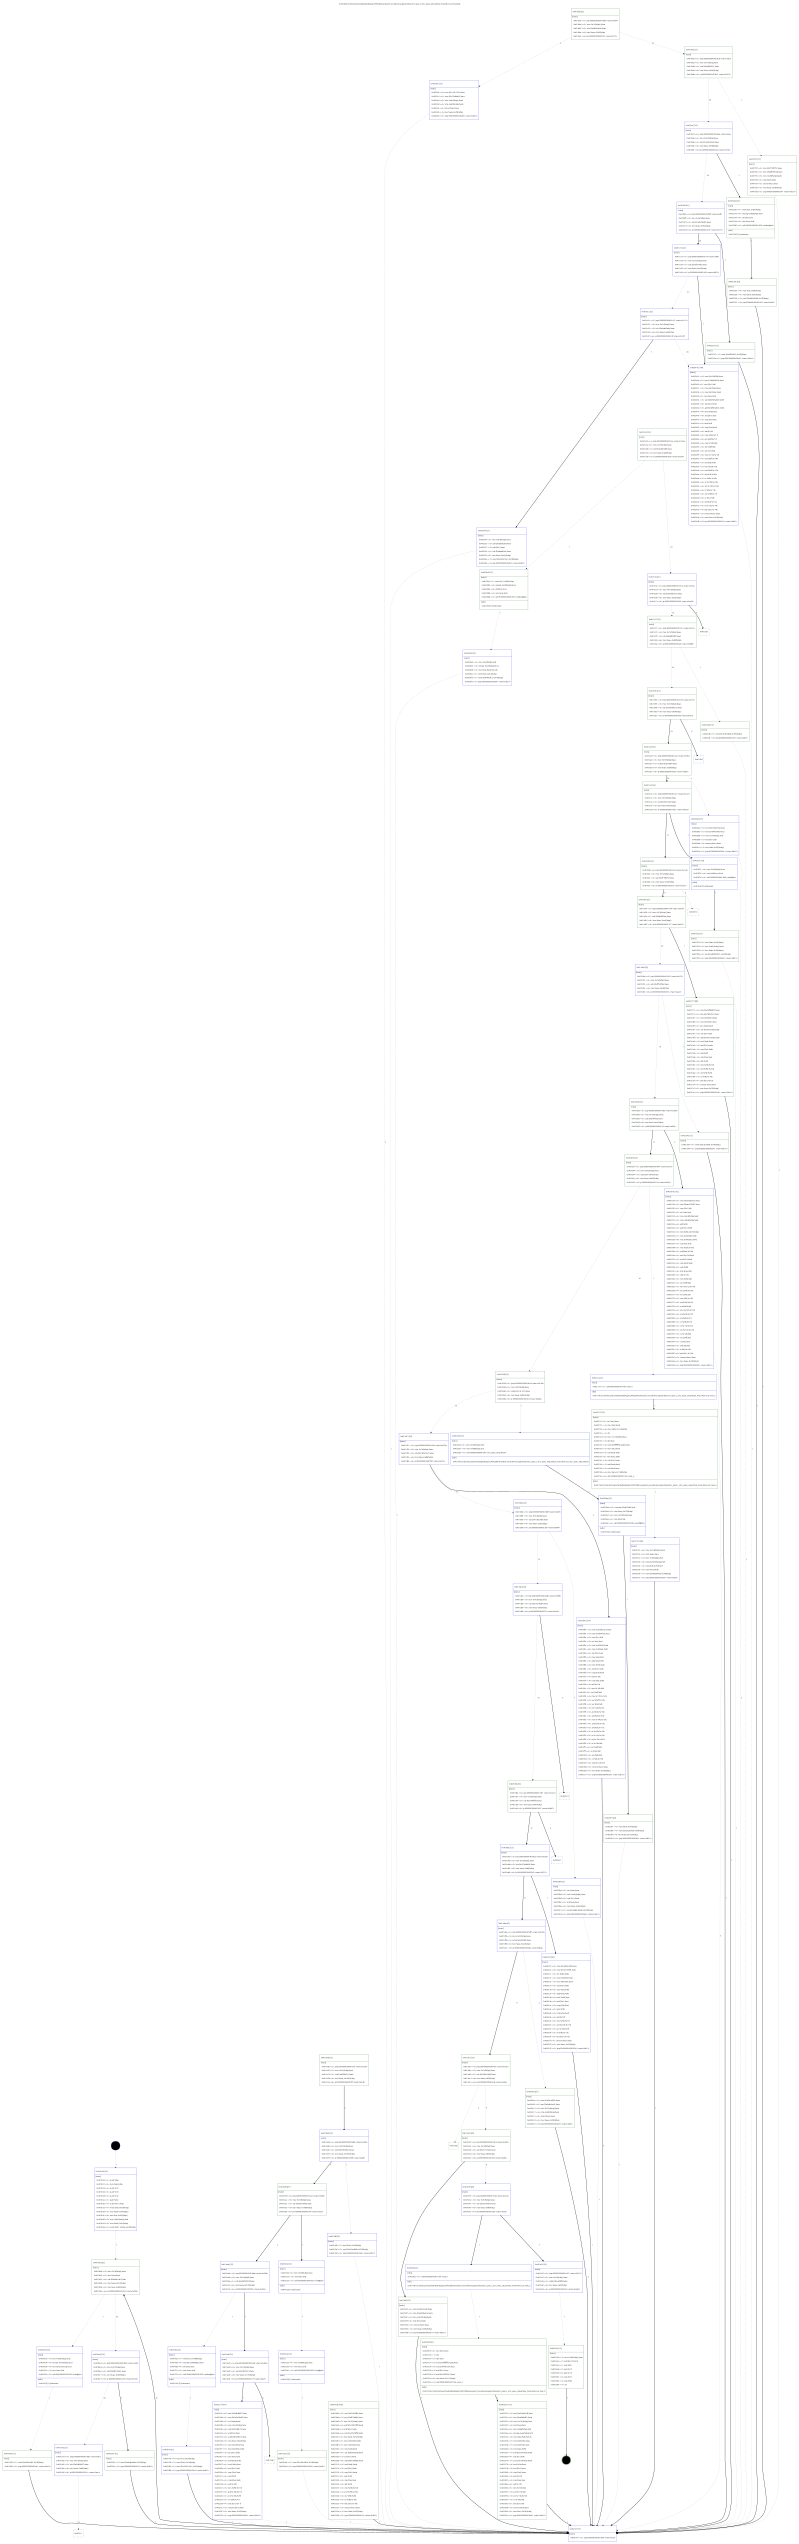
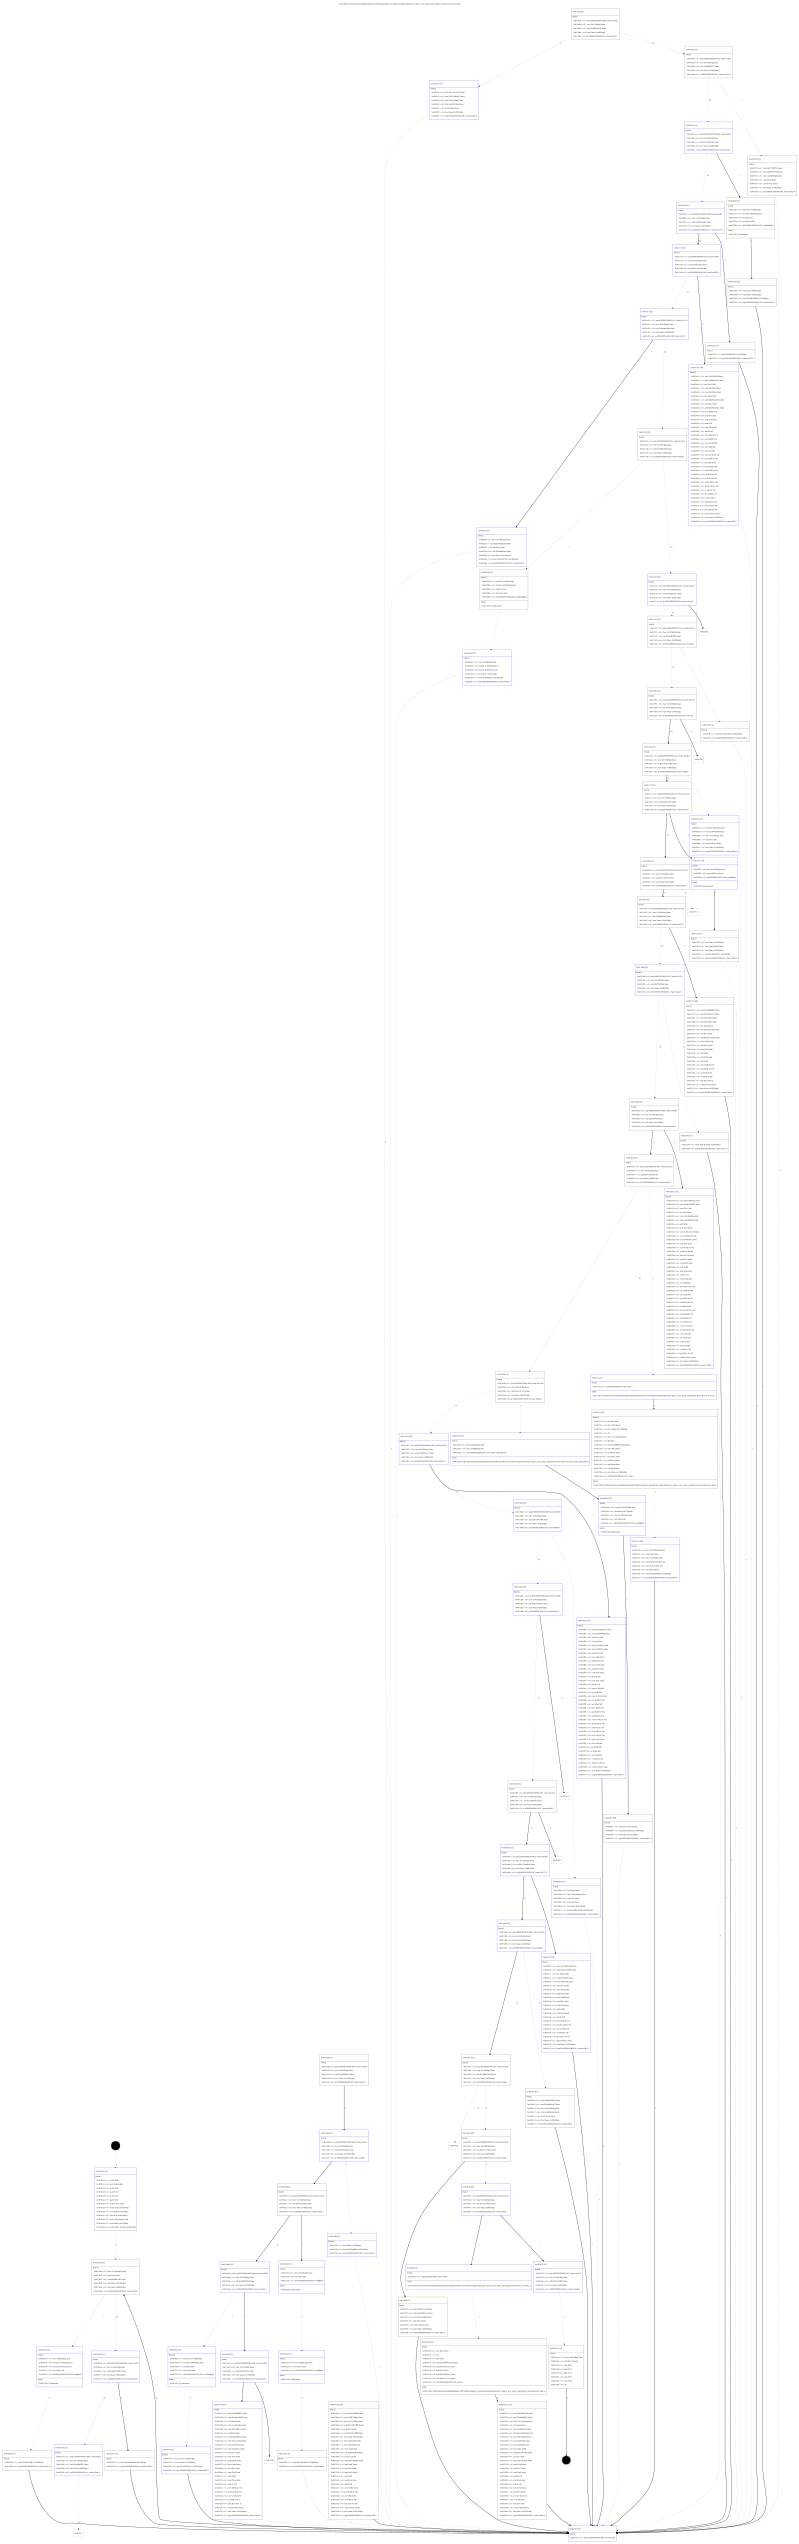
edge "0x401c2c [25]" -> "0x402445 [144]": now "0x401c2c [25]" -> "0x401c45 [25]"
